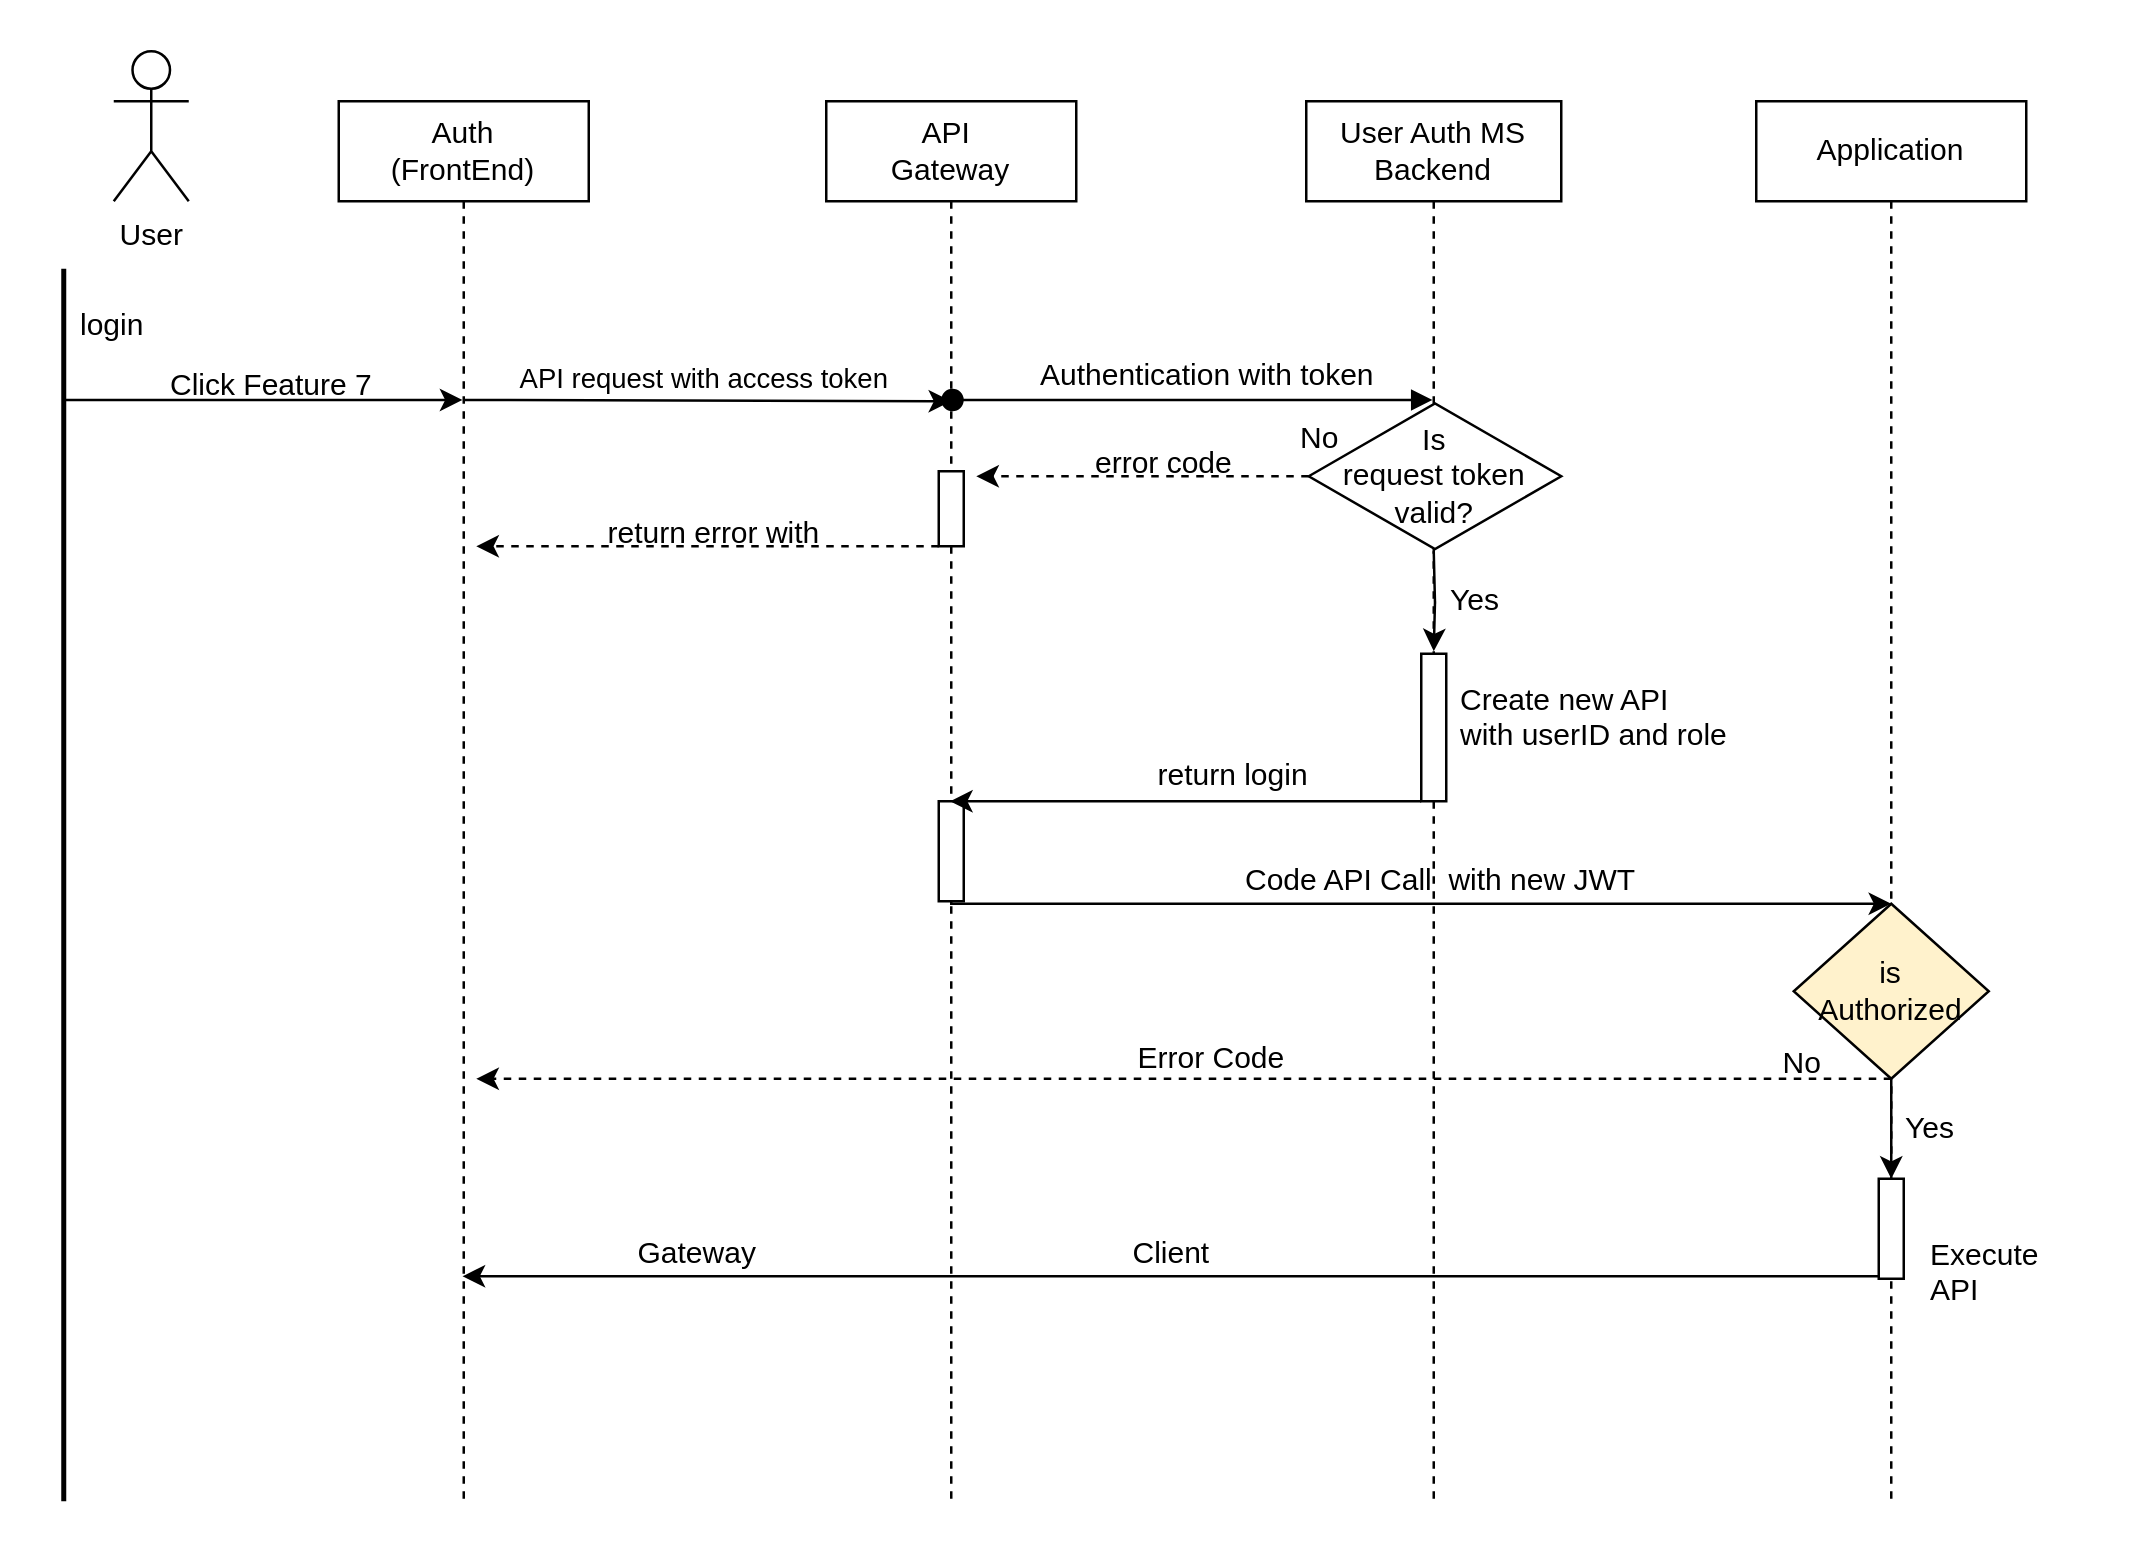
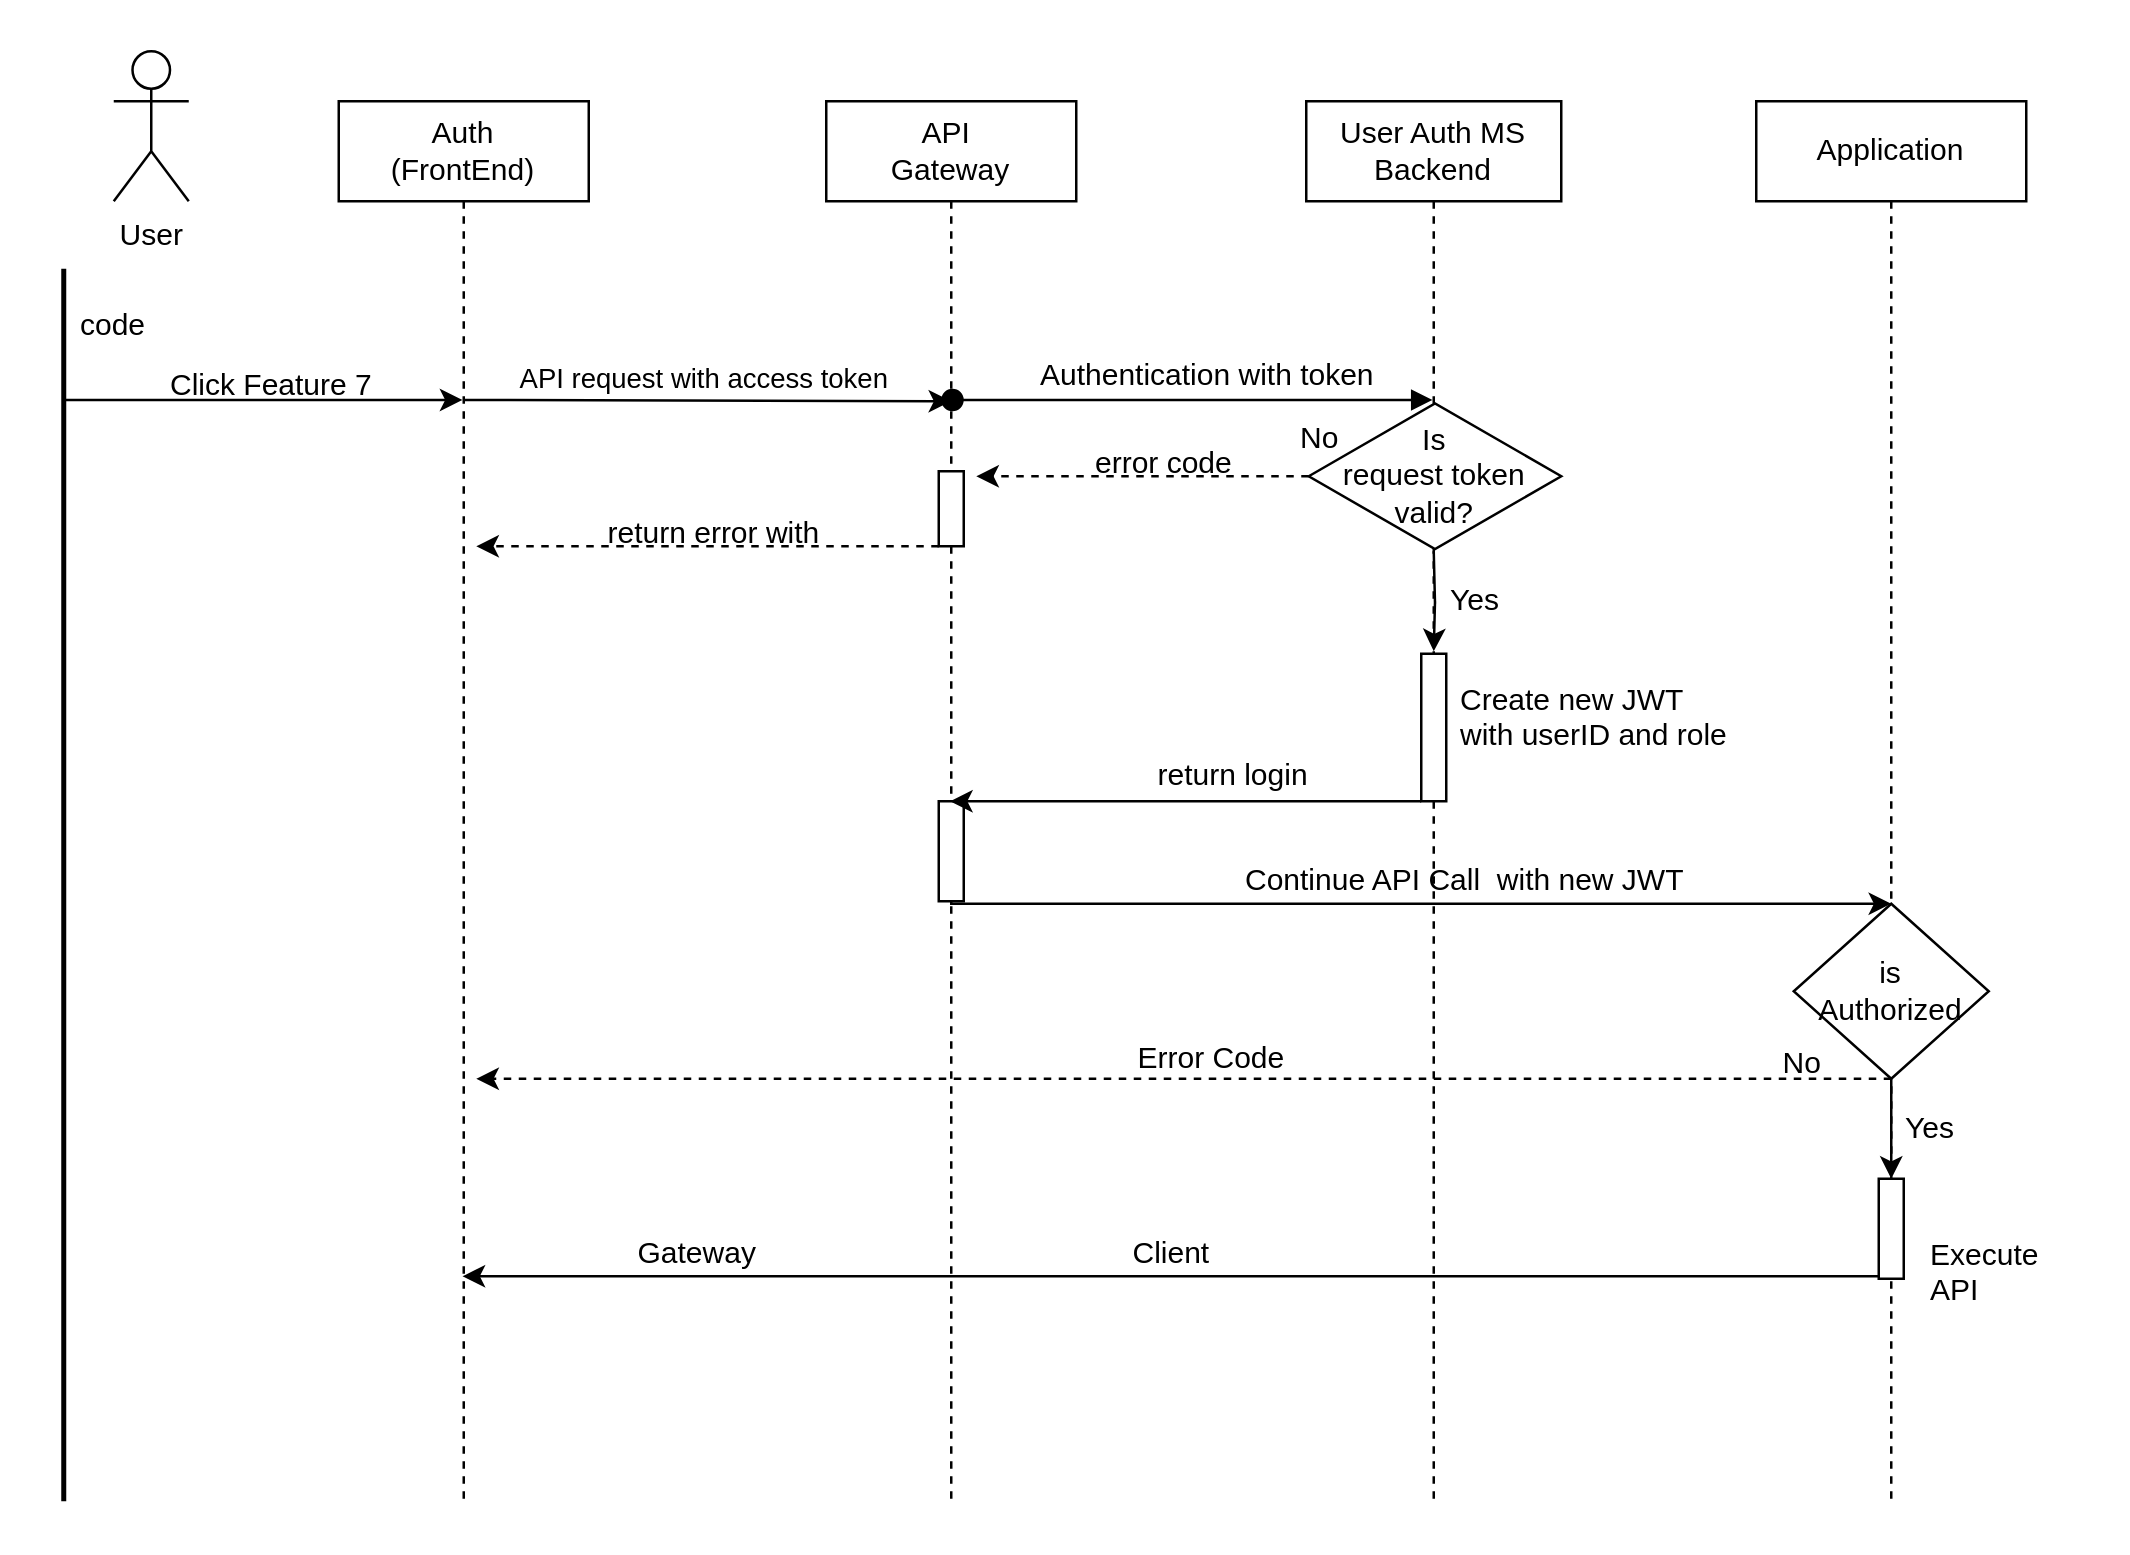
node "login": label "login" -> "code"
node "Create new API with userID and role": label "Create new API with userID and role" -> "Create new JWT with userID and role"
node "Code API Call with new JWT": label "Code API Call with new JWT" -> "Continue API Call with new JWT"
node "is Authorized": fillcolor #fff2cc -> #ffffff
